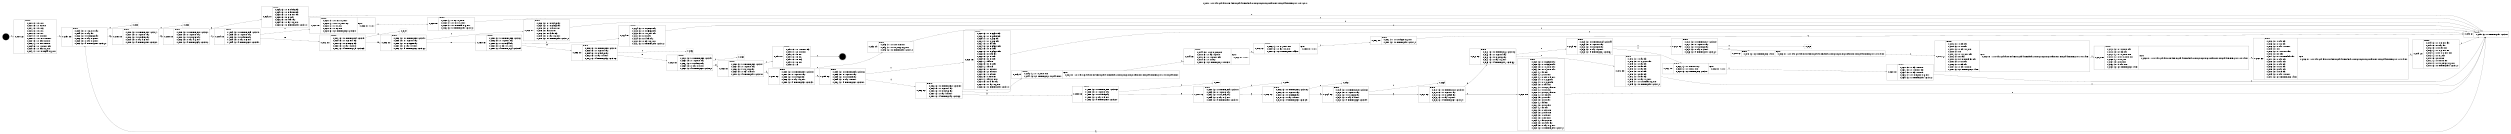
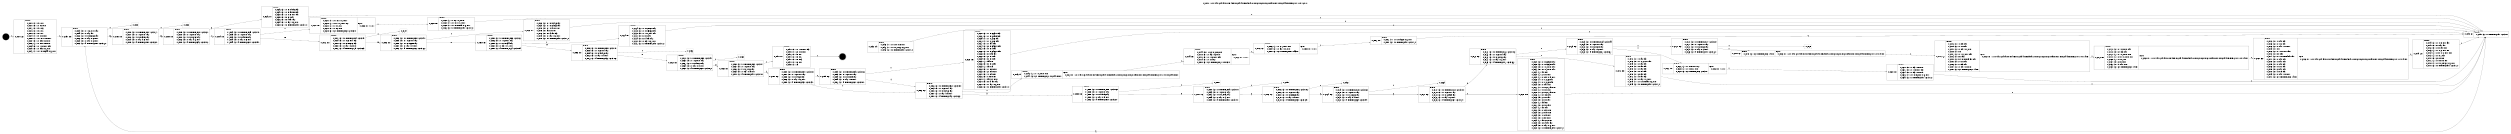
edge "0x401378 [25]" -> "0x40195d [19]": now "0x401378 [25]" -> "0x4013aa [25]"
